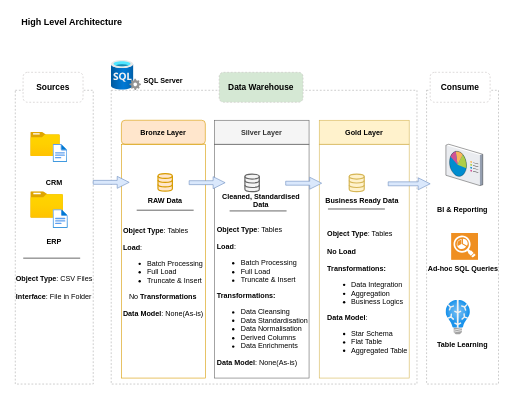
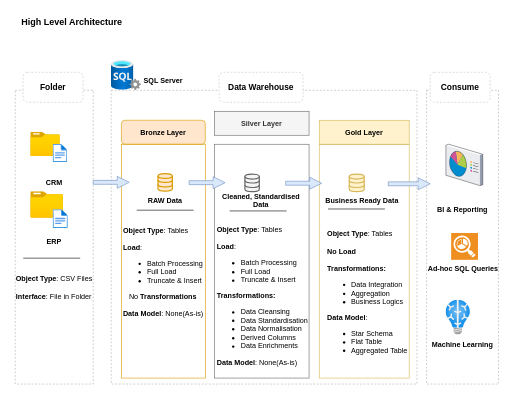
node "Sources": label "Sources" -> "Folder"
node "Data Warehouse": fillcolor #d5e8d4 -> #ffffff
node "Silver Layer": moved (262, 132) -> (262, 123)
node "Table Learning": label "Table Learning" -> "Machine Learning"
